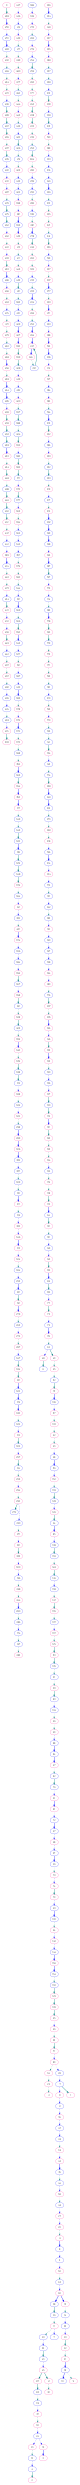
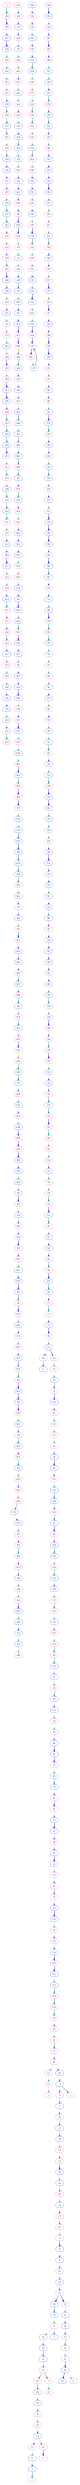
node "466": color deeppink -> blue
edge "290" -> "250": now "275" -> "250"
